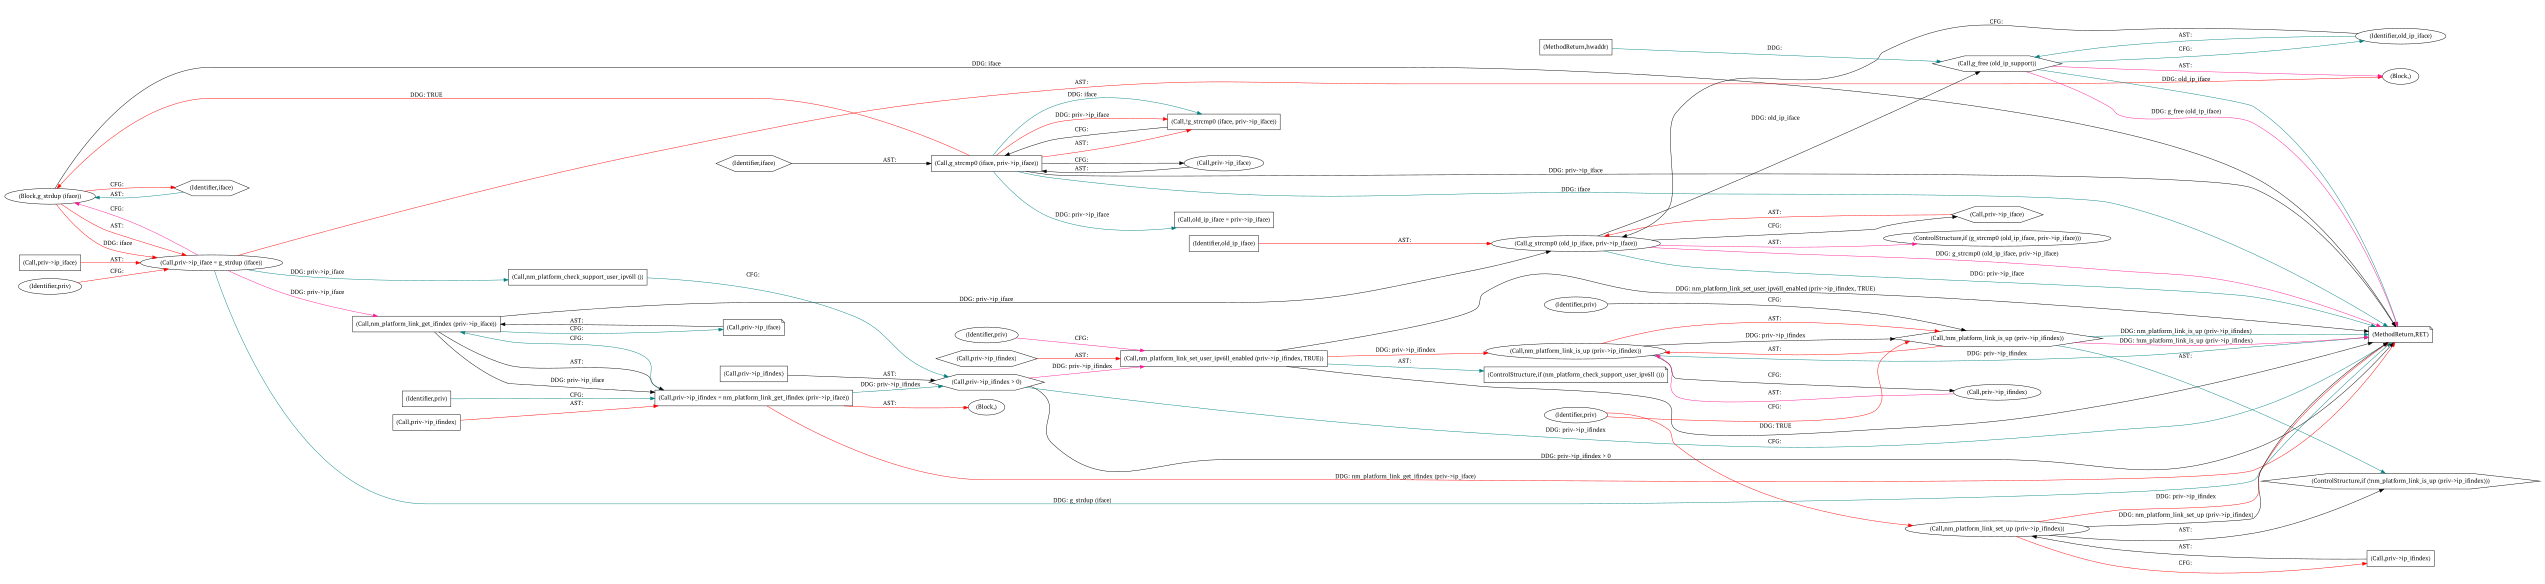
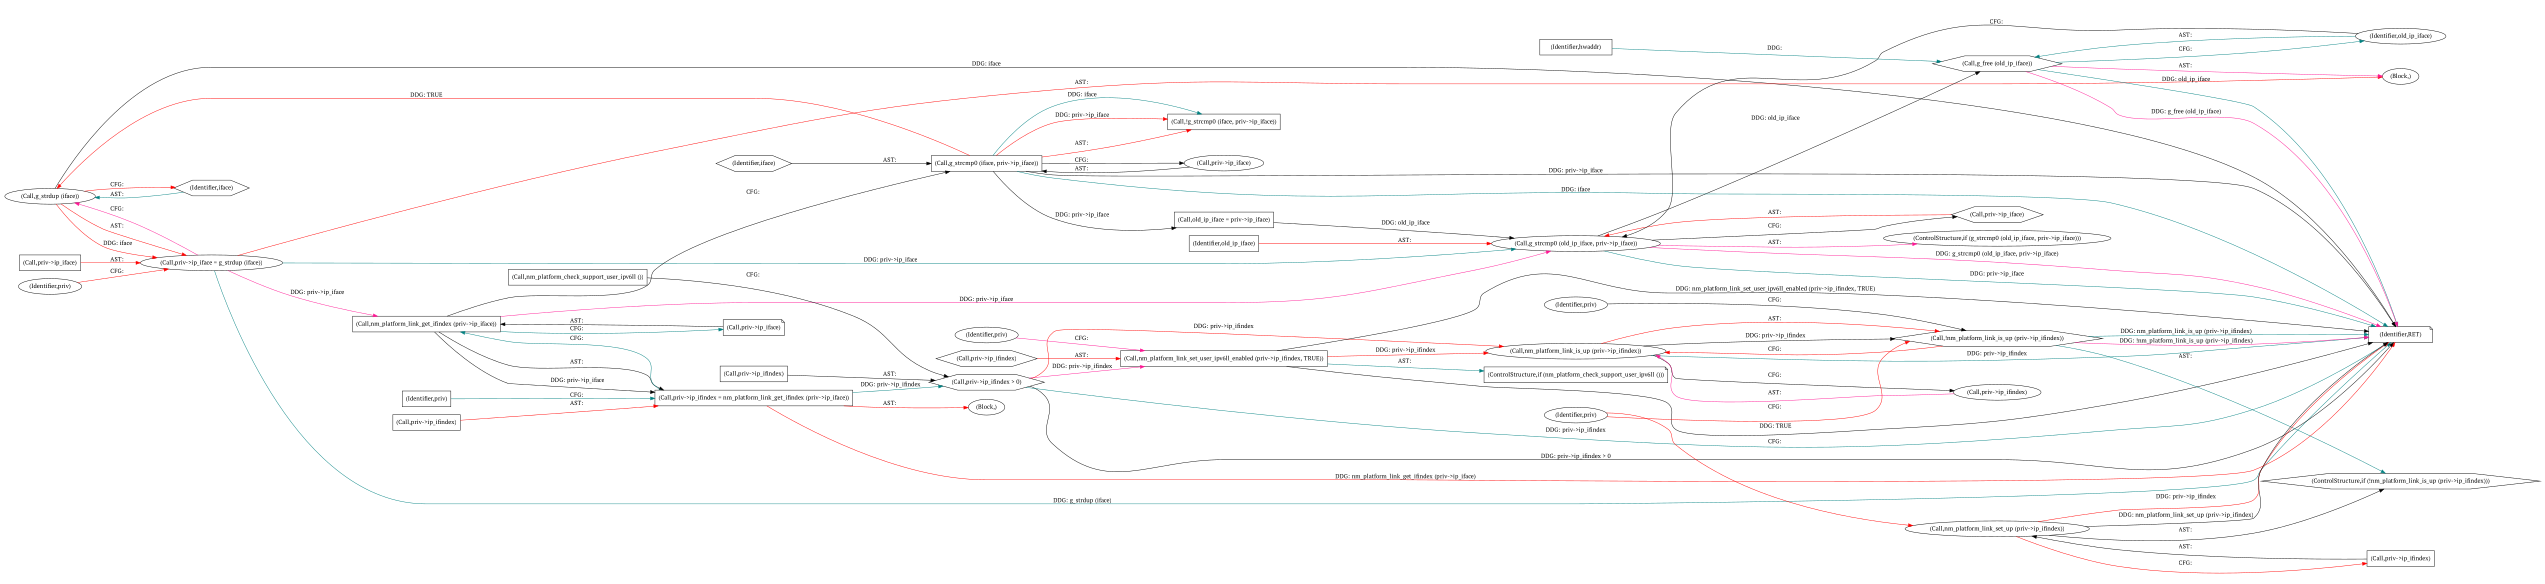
node "(MethodReturn,hwaddr)": label "(MethodReturn,hwaddr)" -> "(Identifier,hwaddr)"
node "(Call,g_free (old_ip_support))": label "(Call,g_free (old_ip_support))" -> "(Call,g_free (old_ip_iface))"
edge "(Call,!g_strcmp0 (iface, priv->ip_iface))" -> "(Call,g_strcmp0 (iface, priv->ip_iface))": now "(Call,nm_platform_link_get_ifindex (priv->ip_iface))" -> "(Call,g_strcmp0 (iface, priv->ip_iface))"
node "(Block,g_strdup (iface))": label "(Block,g_strdup (iface))" -> "(Call,g_strdup (iface))"
edge "(Call,g_strcmp0 (iface, priv->ip_iface))" -> "(Call,old_ip_iface = priv->ip_iface)": color teal -> black
edge "(Call,old_ip_iface = priv->ip_iface)" -> "(Call,g_strcmp0 (old_ip_iface, priv->ip_iface))": added, label "DDG: old_ip_iface"
edge "(Call,priv->ip_iface = g_strdup (iface))" -> "(Call,nm_platform_check_support_user_ipv6ll ())": now "(Call,priv->ip_iface = g_strdup (iface))" -> "(Call,g_strcmp0 (old_ip_iface, priv->ip_iface))"
edge "(Call,nm_platform_check_support_user_ipv6ll ())" -> "(Call,priv->ip_ifindex > 0)": color teal -> black
edge "(Call,nm_platform_link_get_ifindex (priv->ip_iface))" -> "(Call,g_strcmp0 (old_ip_iface, priv->ip_iface))": color black -> deeppink
edge "(Call,priv->ip_ifindex > 0)" -> "(Call,nm_platform_link_is_up (priv->ip_ifindex))": added, label "DDG: priv->ip_ifindex"
node "(MethodReturn,RET)": label "(MethodReturn,RET)" -> "(Identifier,RET)"
edge "(Call,!nm_platform_link_is_up (priv->ip_ifindex))" -> "(Call,nm_platform_link_is_up (priv->ip_ifindex))": label "AST: " -> "CFG: "
